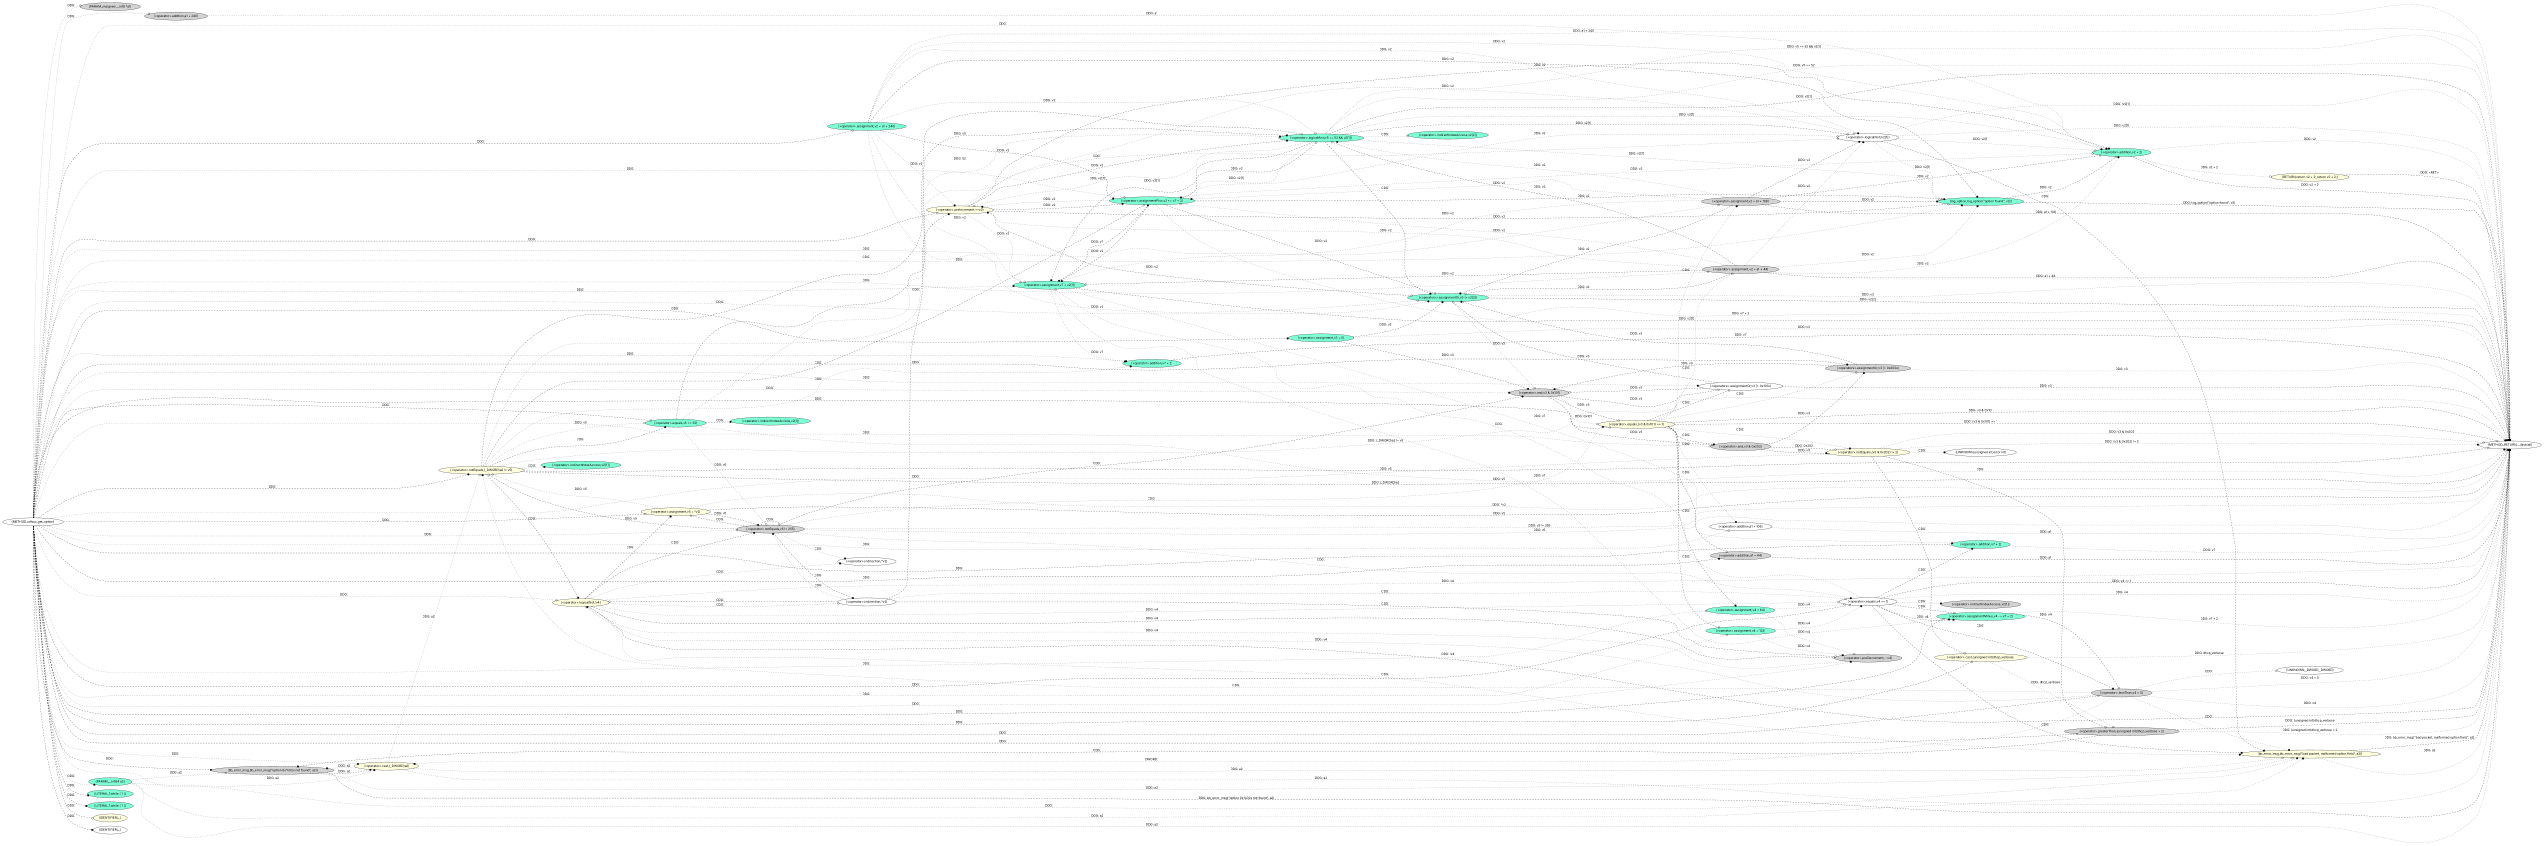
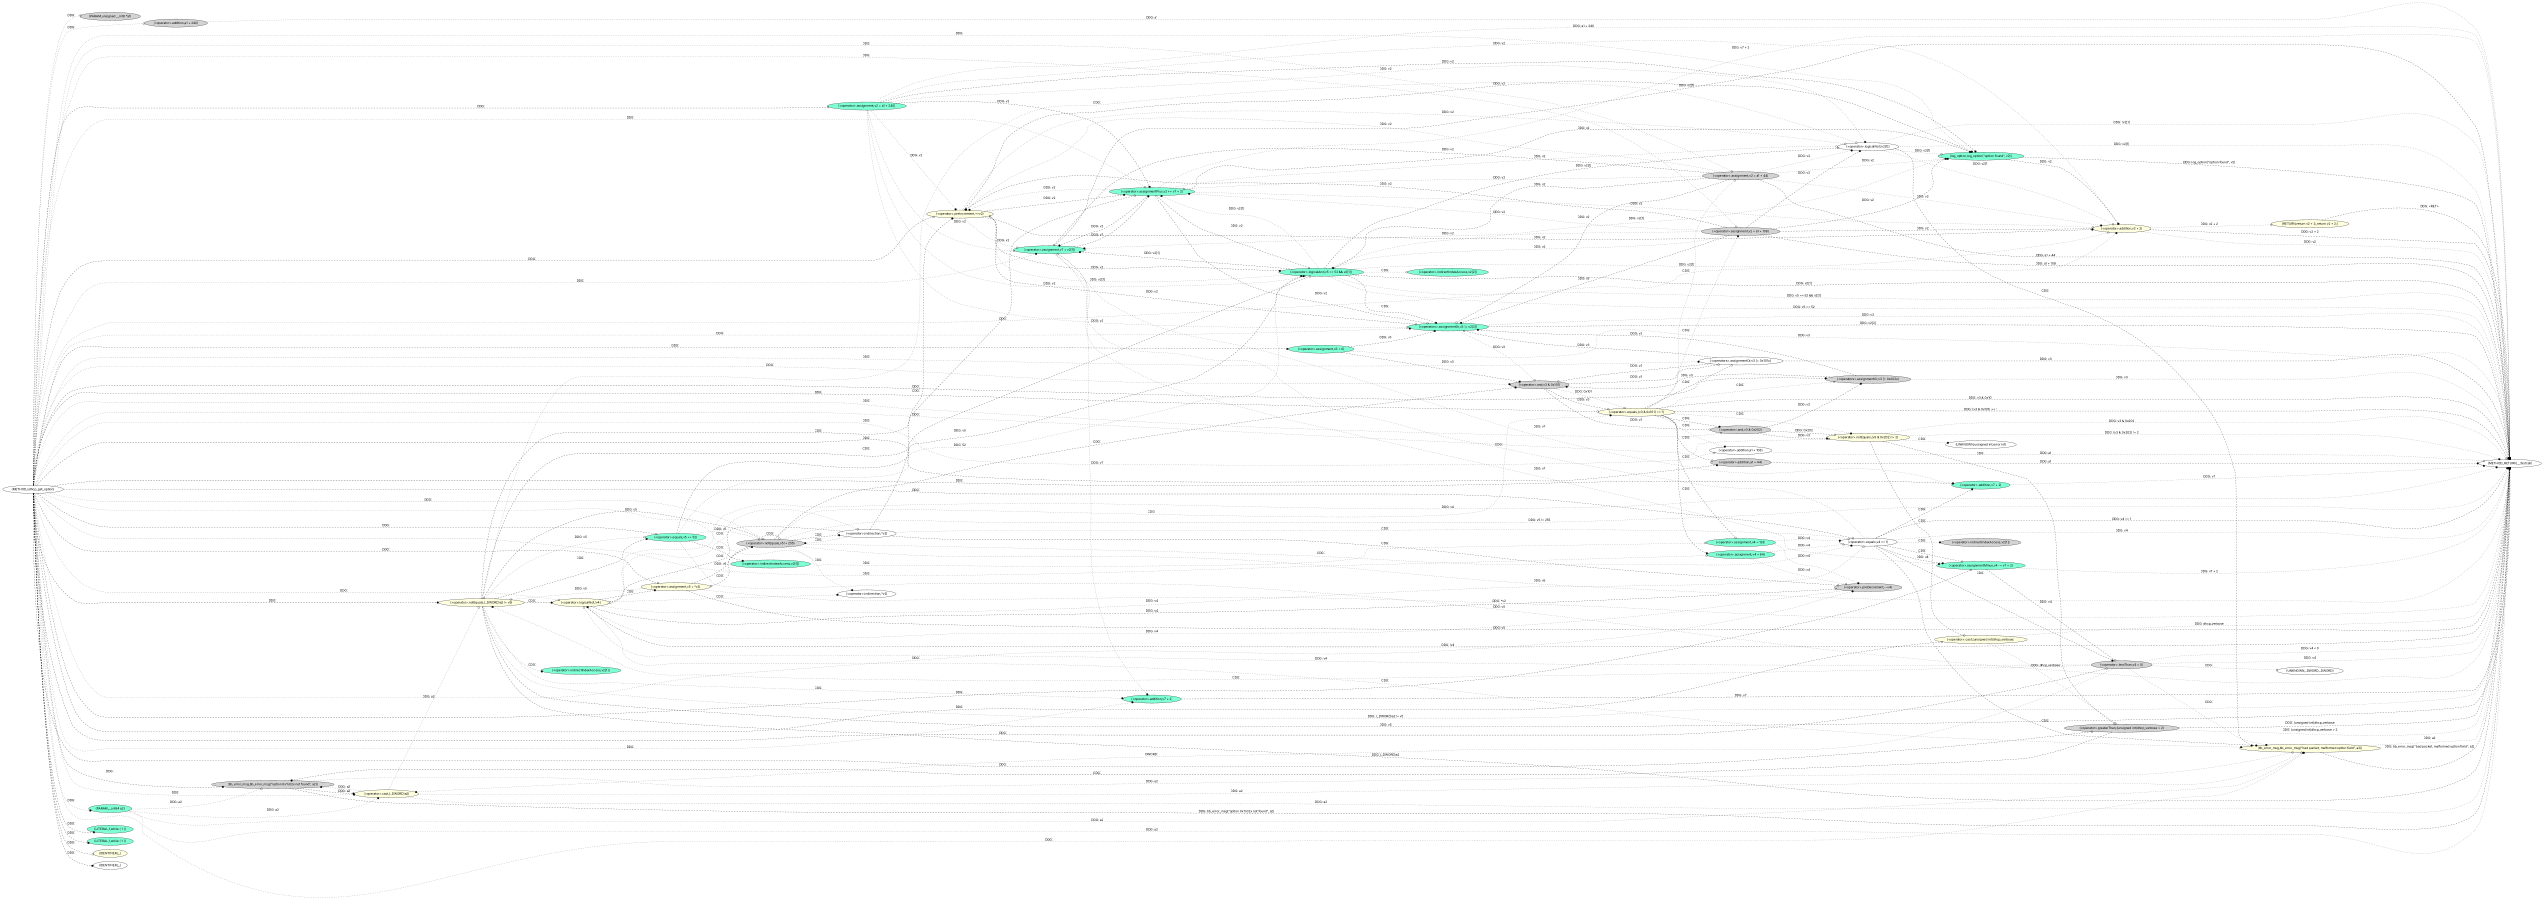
node "(<operator>.addition,v2 + 2)": fillcolor aquamarine -> lightyellow
edge "(<operator>.assignment,v2 = a1 + 108)" -> "(<operator>.preIncrement,++v2)": added, label "DDG: v2"
edge "(<operator>.logicalNot,!v4)" -> "(<operator>.notEquals,v5 != 255)": removed, label "CDG:"
